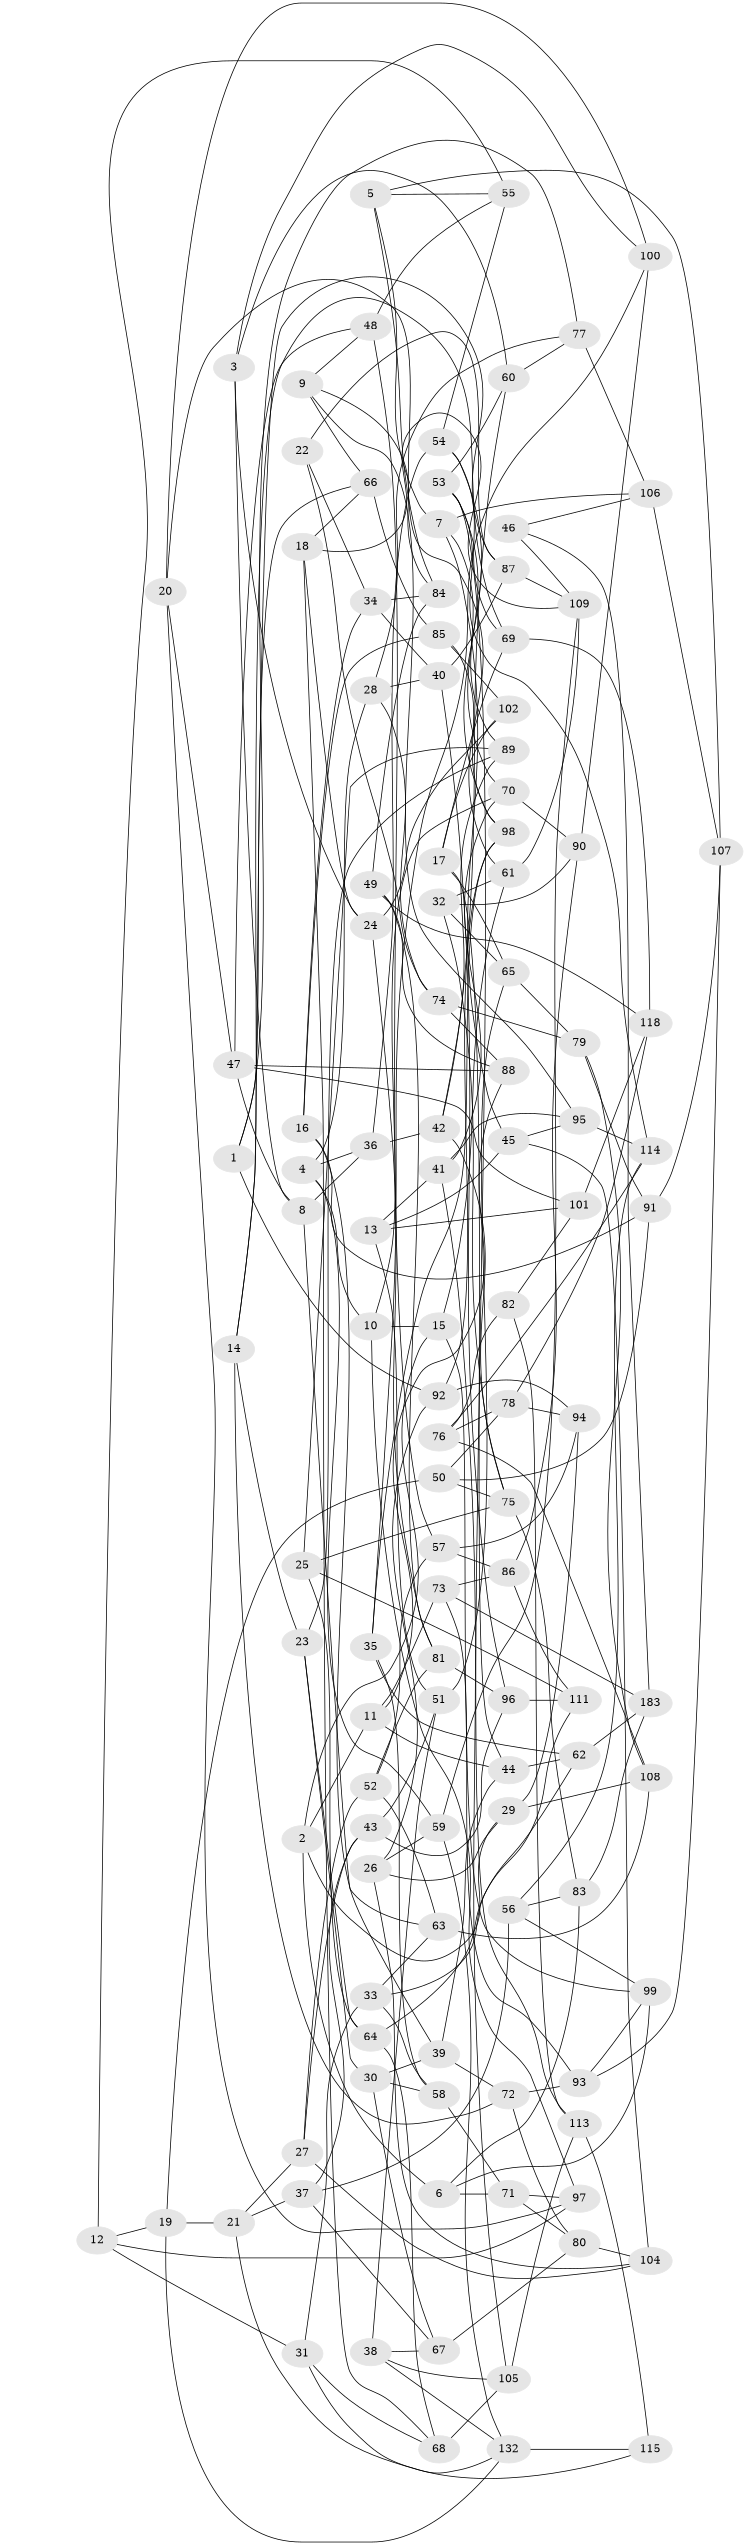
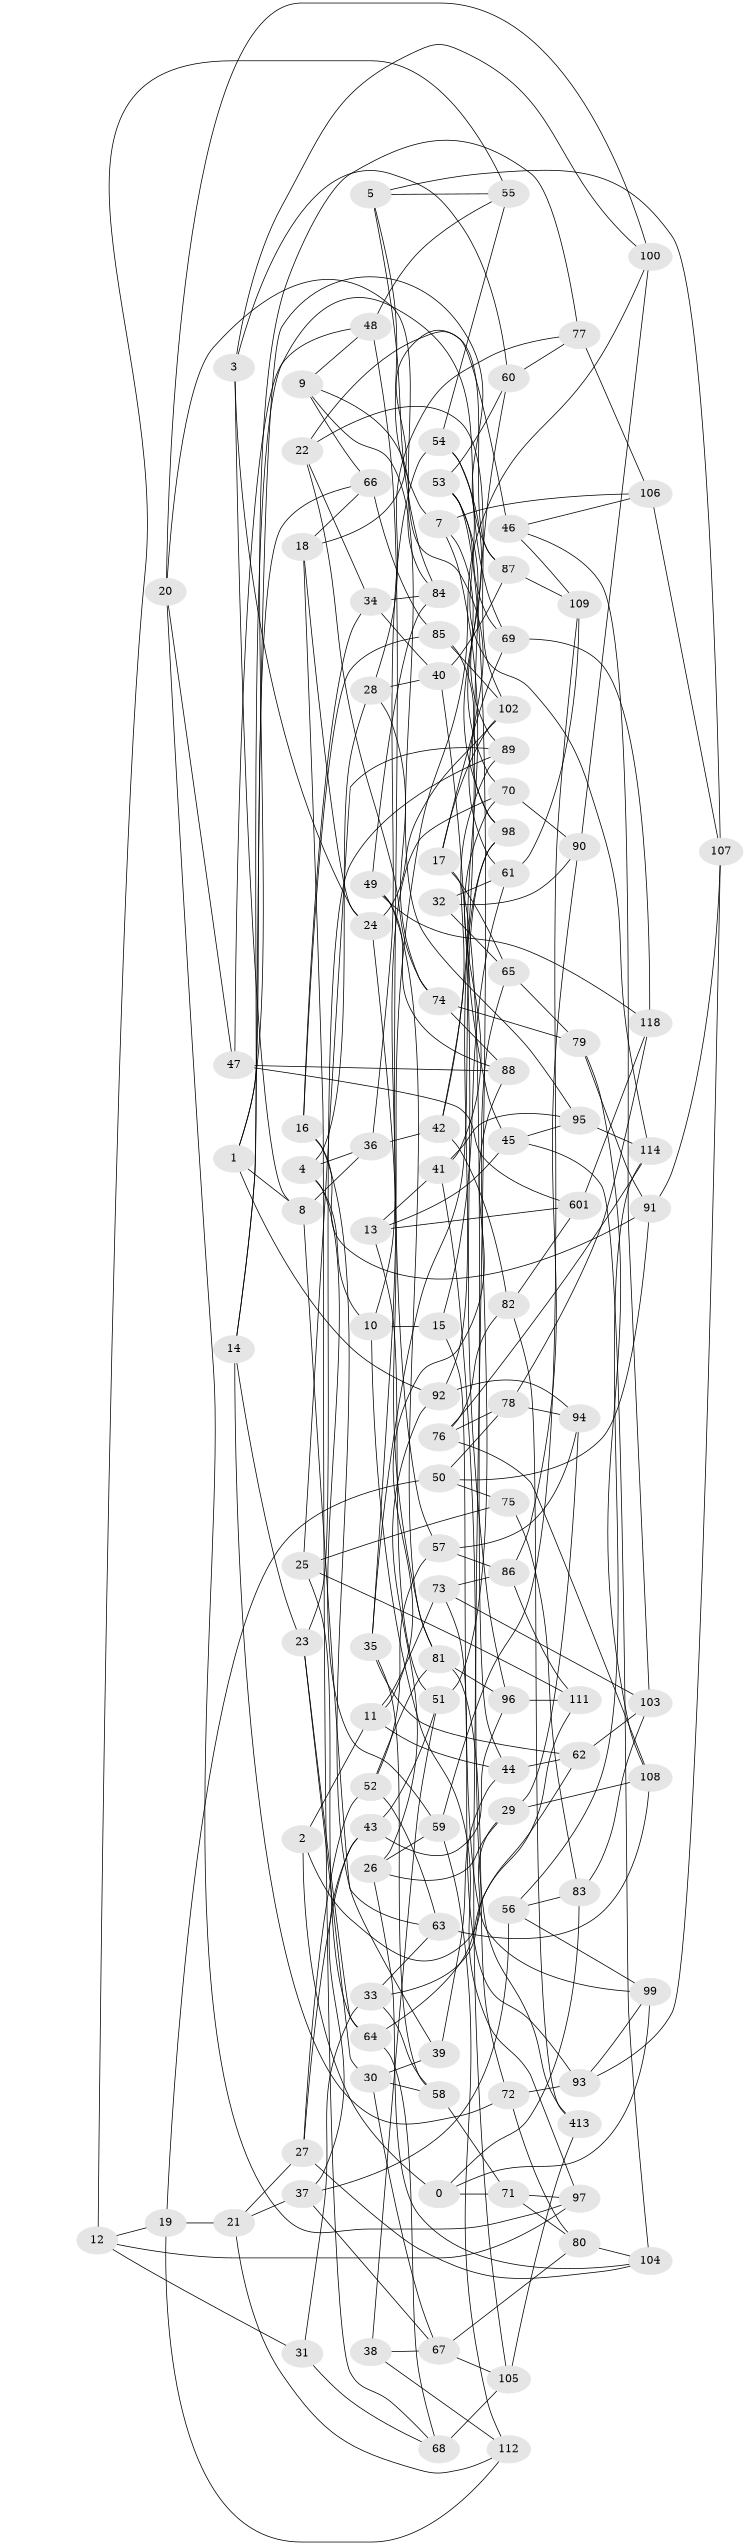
edge "18" -- "109": now "18" -- "46"
edge "22" -- "102": added
edge "47" -- "8": now "1" -- "8"
node "101": label "101" -> "601"
edge "32" -- "75": removed
edge "42" -- "75": now "42" -- "82"
edge "15" -- "2": removed
node "183": label "183" -> "103"
edge "39" -- "72": now "81" -- "72"
node "113": label "113" -> "413"
node "6": label "6" -> "0"
edge "38" -- "105": now "67" -- "105"
node "132": label "132" -> "112"
node "115": removed
